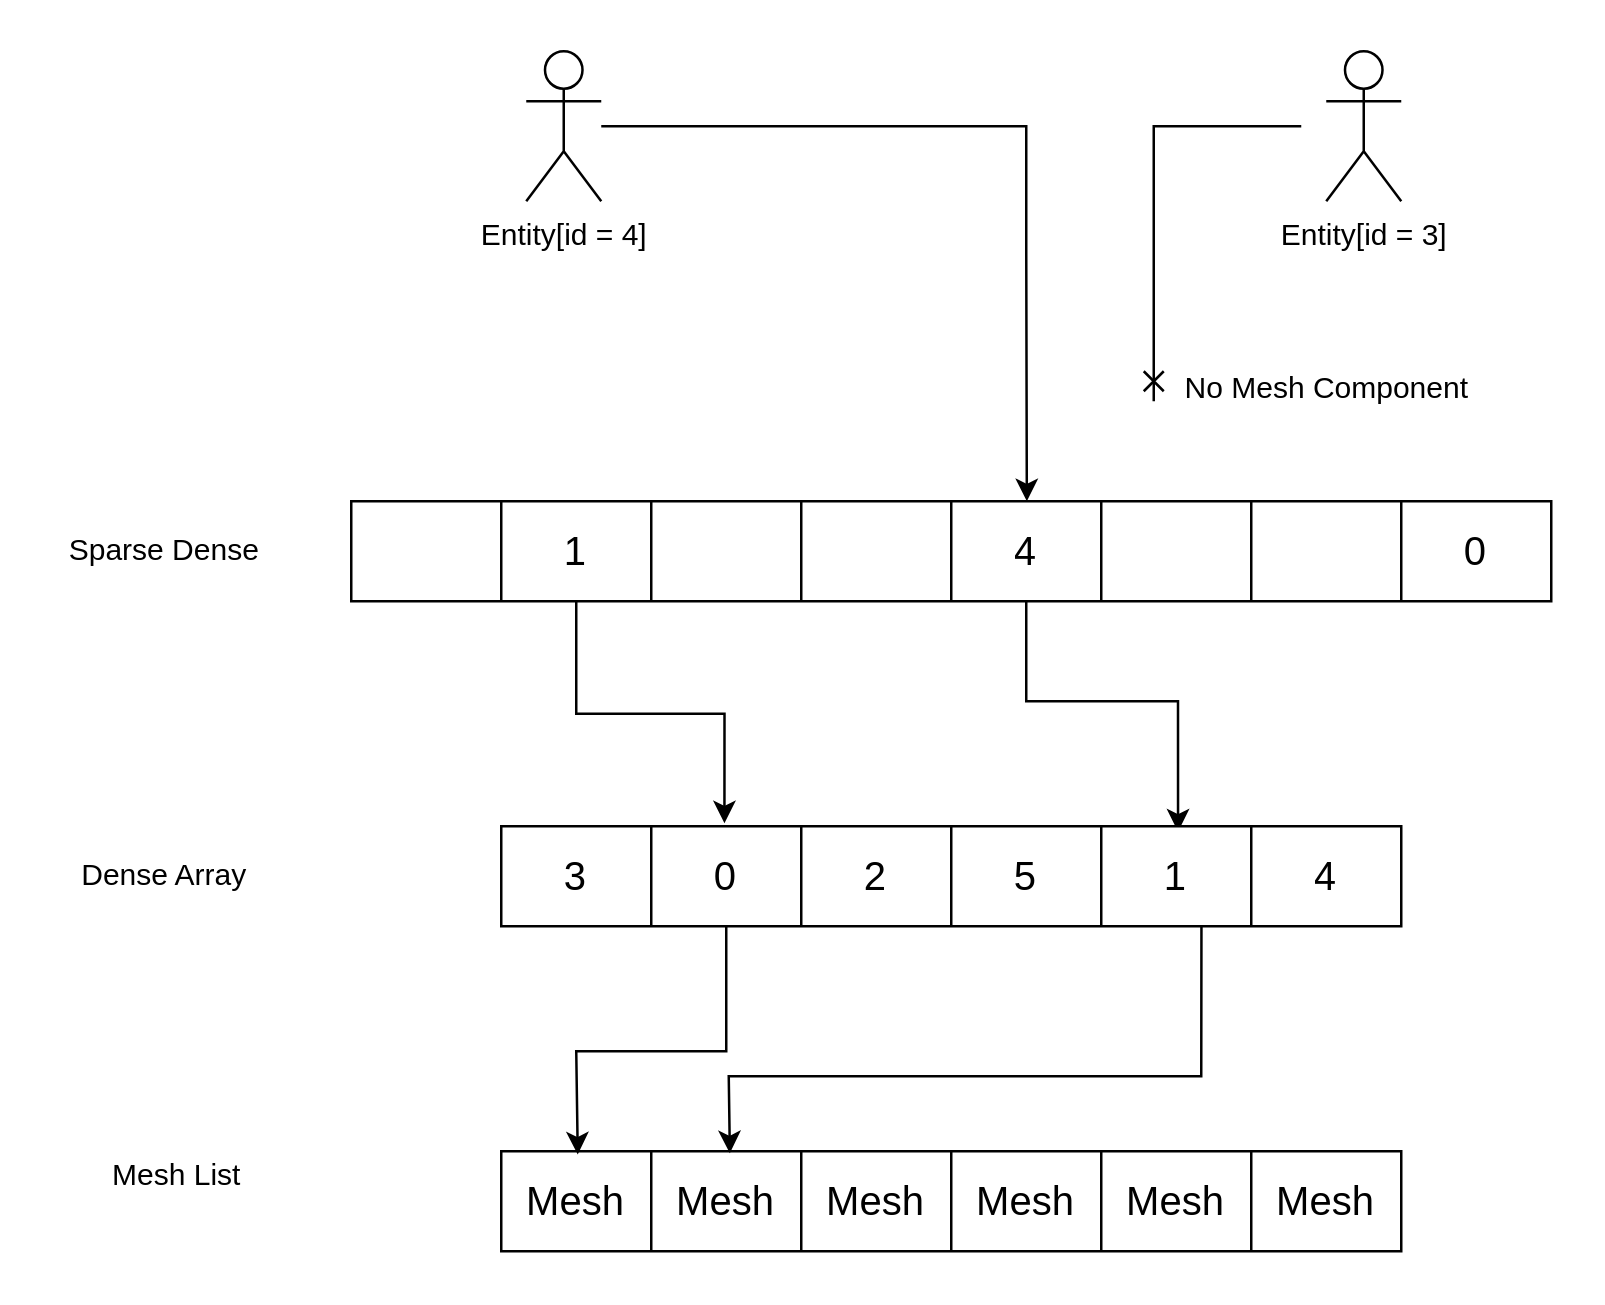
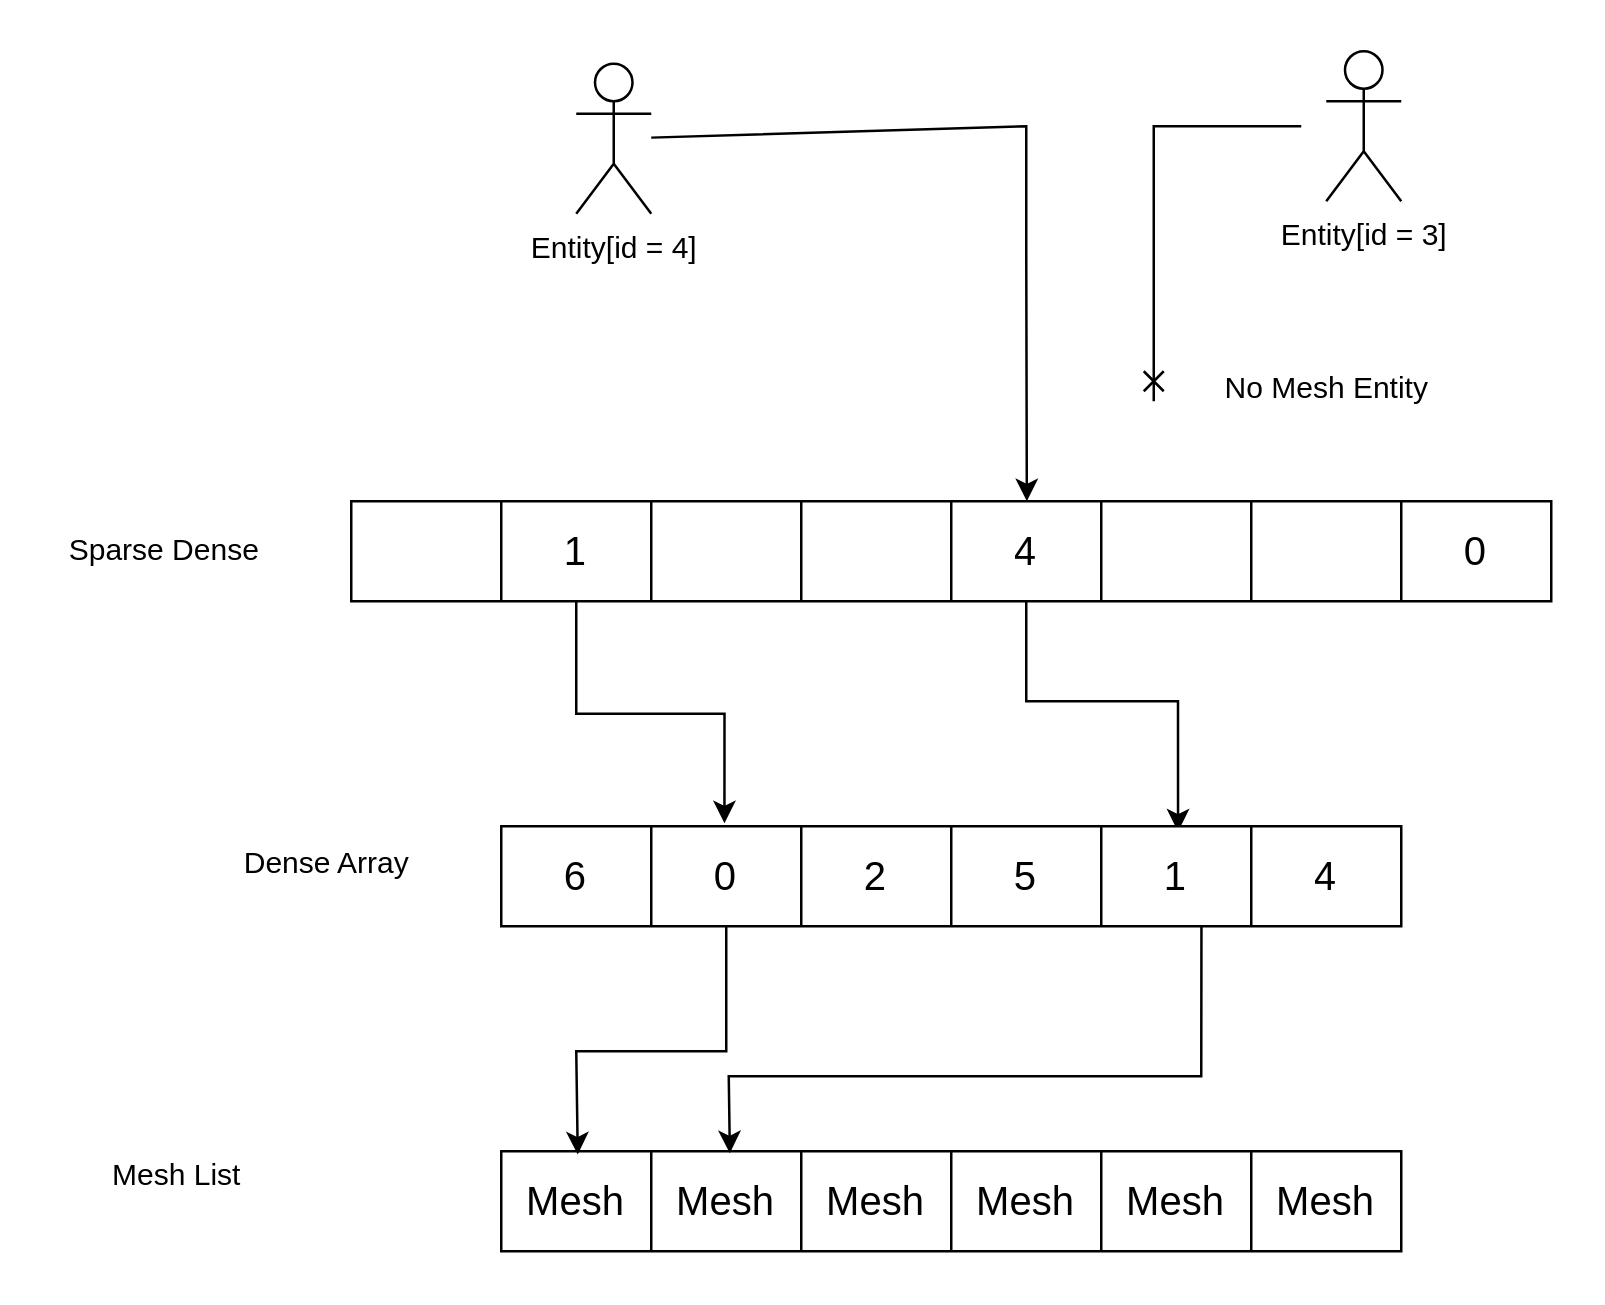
node "Entity[id = 4]": moved (564, 126) -> (614, 139)
node "No Mesh Component": label "No Mesh Component" -> "No Mesh Entity"
node "Dense Array": moved (164, 876) -> (326, 864)
node "3": label "3" -> "6"
